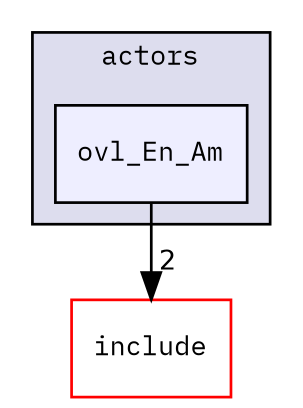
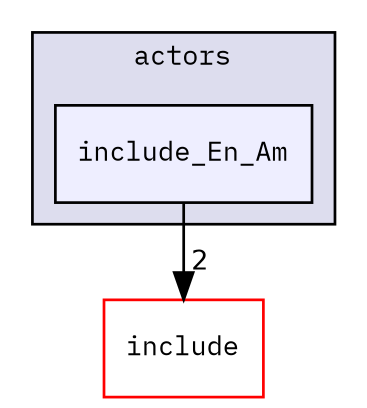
node "ovl_En_Am": label "ovl_En_Am" -> "include_En_Am"
